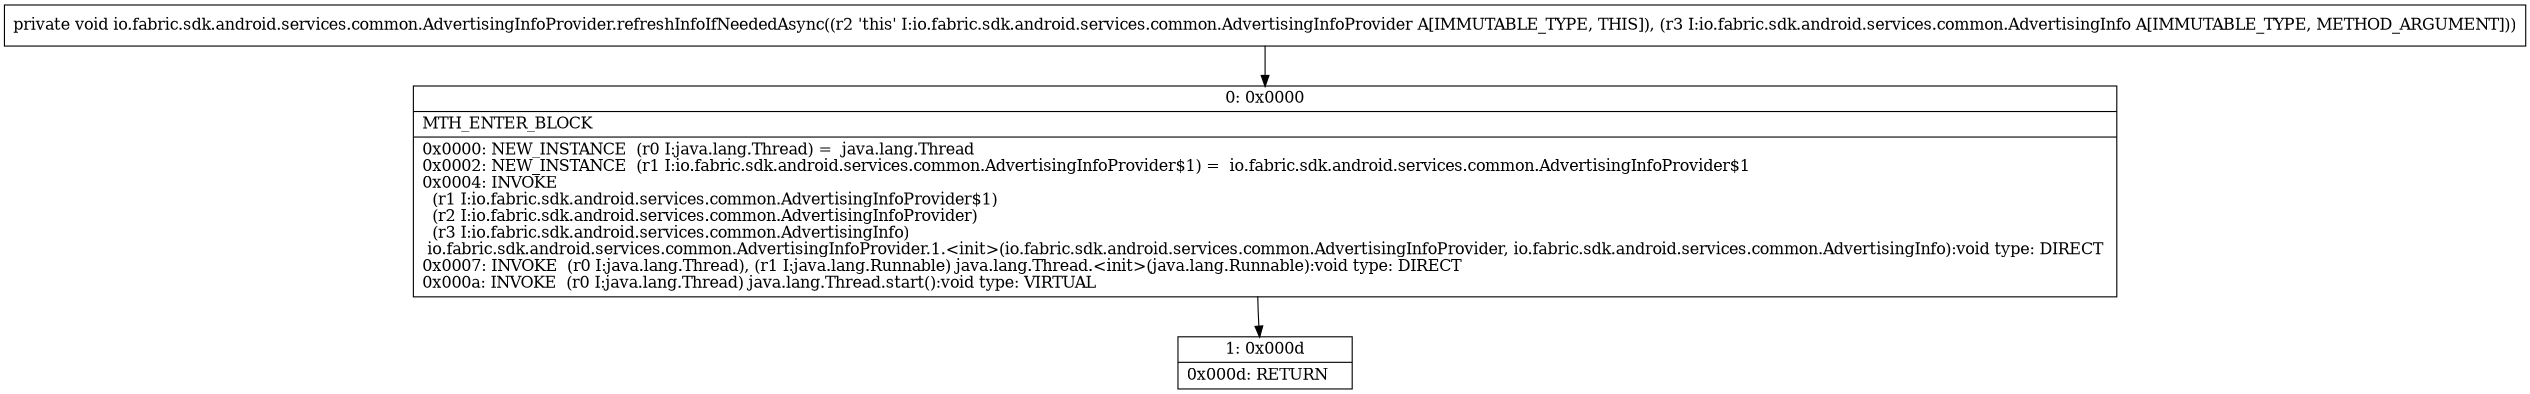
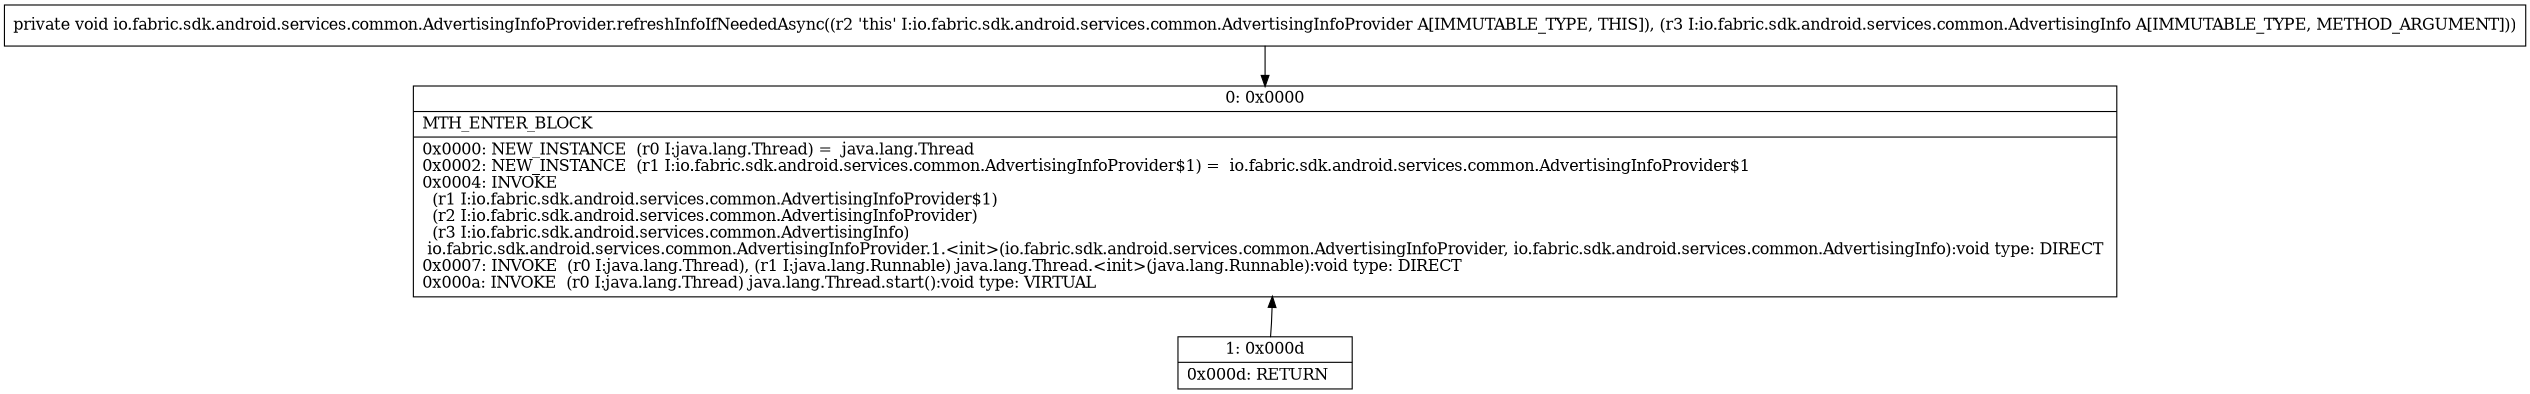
edge "0: 0x0000" -> "1: 0x000d": reversed
